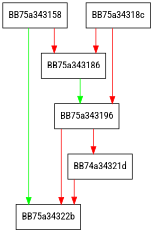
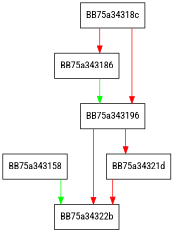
edge "BB75a343158" -> "BB75a343186": removed
node "BB74a34321d": label "BB74a34321d" -> "BB75a34321d"
